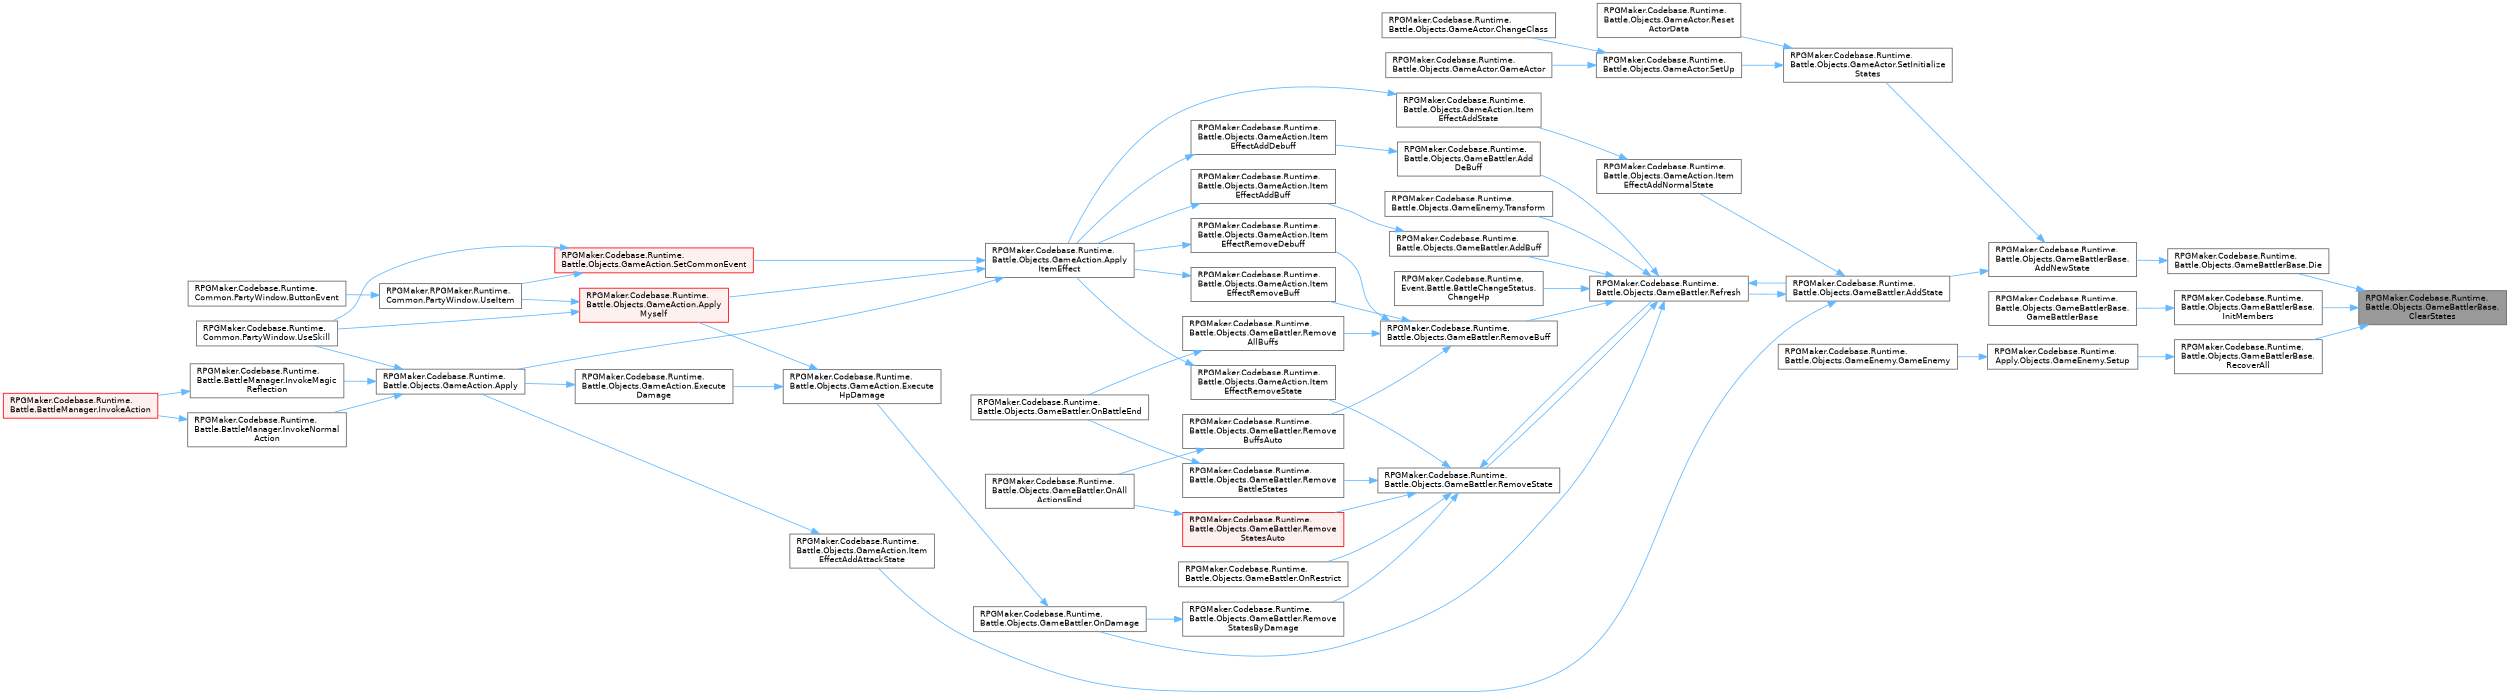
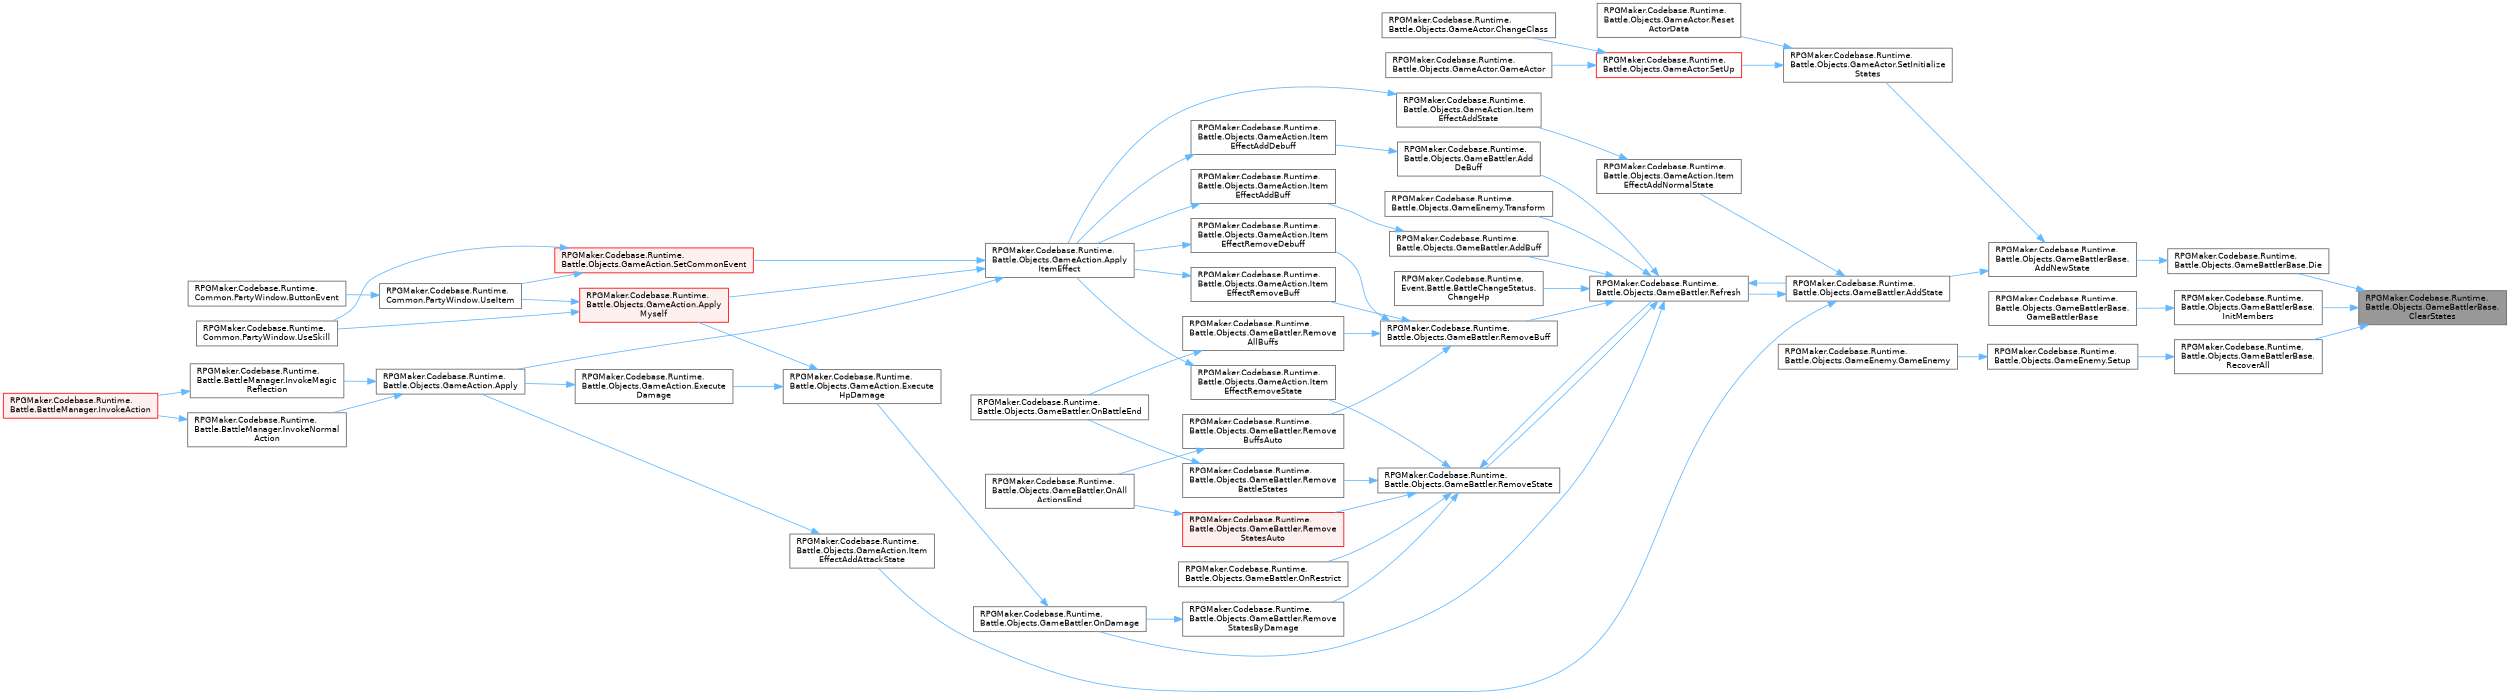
node "RPGMaker.Codebase.Runtime. Battle.Objects.GameActor.SetUp": color grey40 -> red
node "RPGMaker.RPGMaker.Runtime. Common.PartyWindow.UseItem": label "RPGMaker.RPGMaker.Runtime. Common.PartyWindow.UseItem" -> "RPGMaker.Codebase.Runtime. Common.PartyWindow.UseItem"
edge "RPGMaker.Codebase.Runtime. Common.PartyWindow.UseSkill" -> "RPGMaker.Codebase.Runtime. Battle.Objects.GameAction.Apply": removed
node "RPGMaker.Codebase.Runtime. Apply.Objects.GameEnemy.Setup": label "RPGMaker.Codebase.Runtime. Apply.Objects.GameEnemy.Setup" -> "RPGMaker.Codebase.Runtime. Battle.Objects.GameEnemy.Setup"
